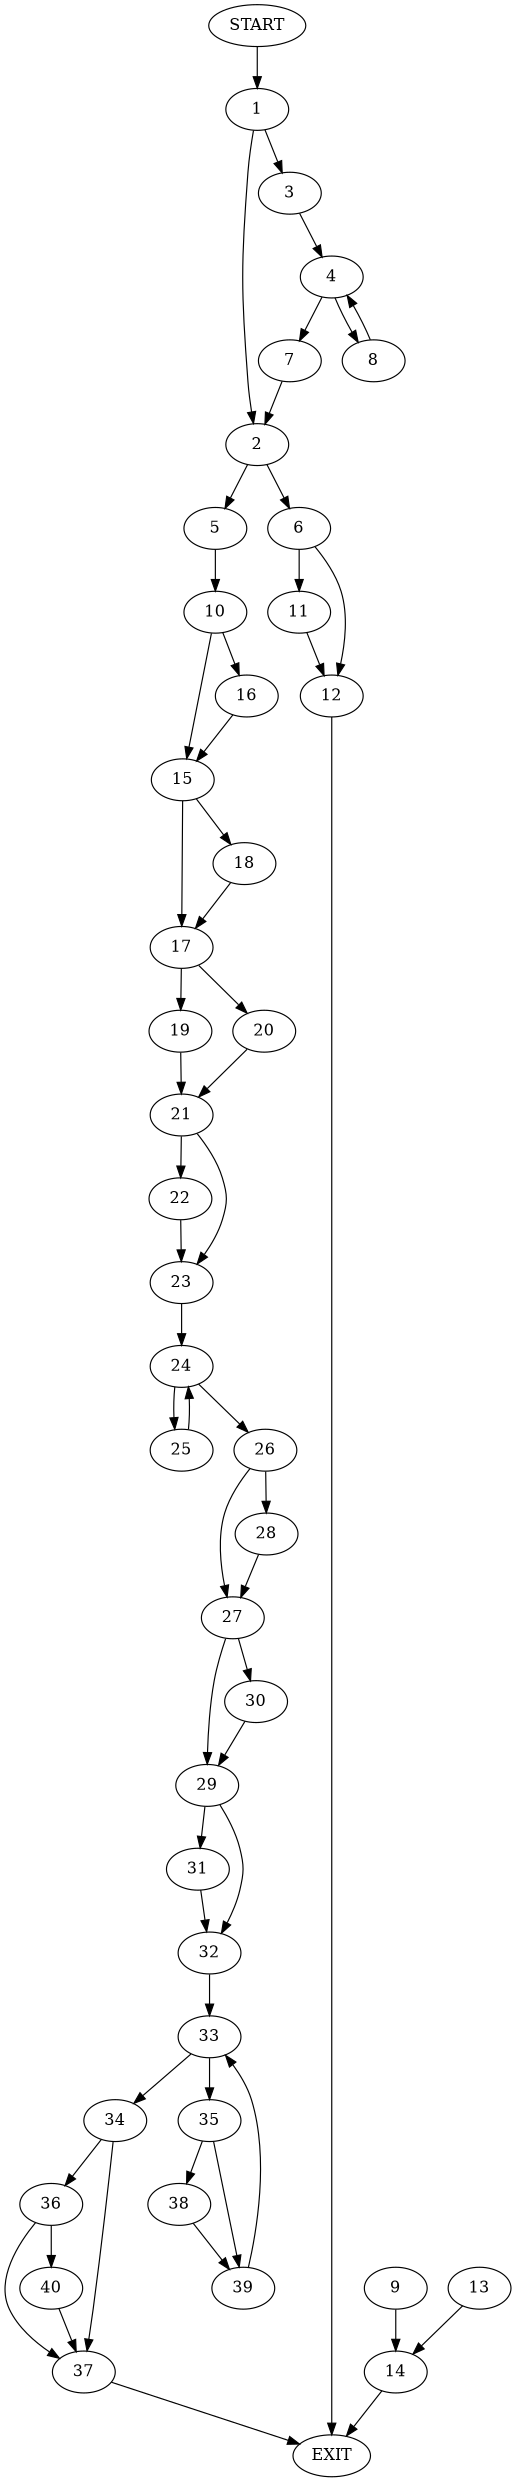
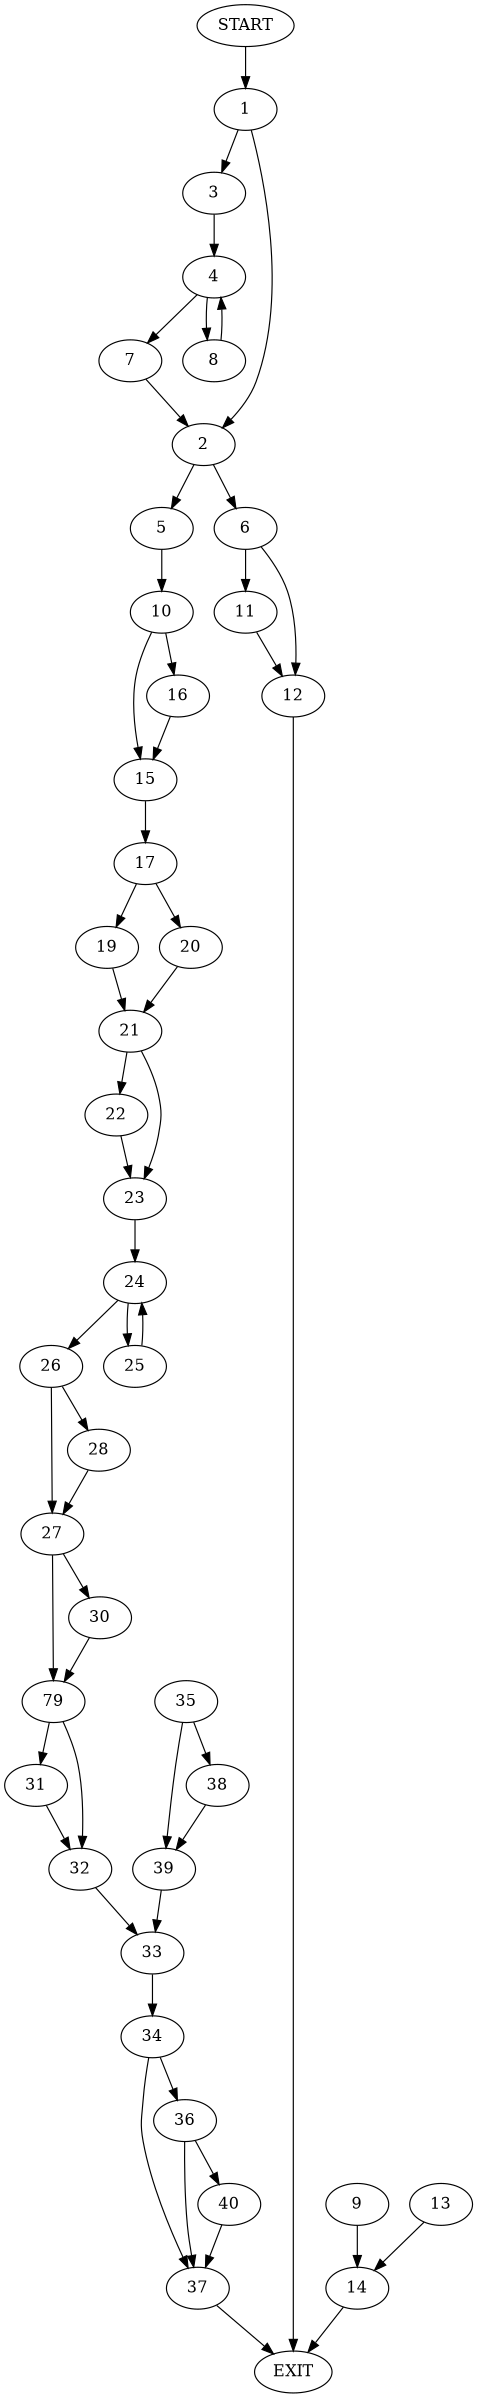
node "18": removed
node "29": label "29" -> "79"
edge "33" -> "35": removed
